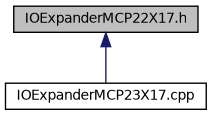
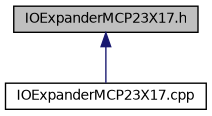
node "IOExpanderMCP22X17.h": label "IOExpanderMCP22X17.h" -> "IOExpanderMCP23X17.h"
